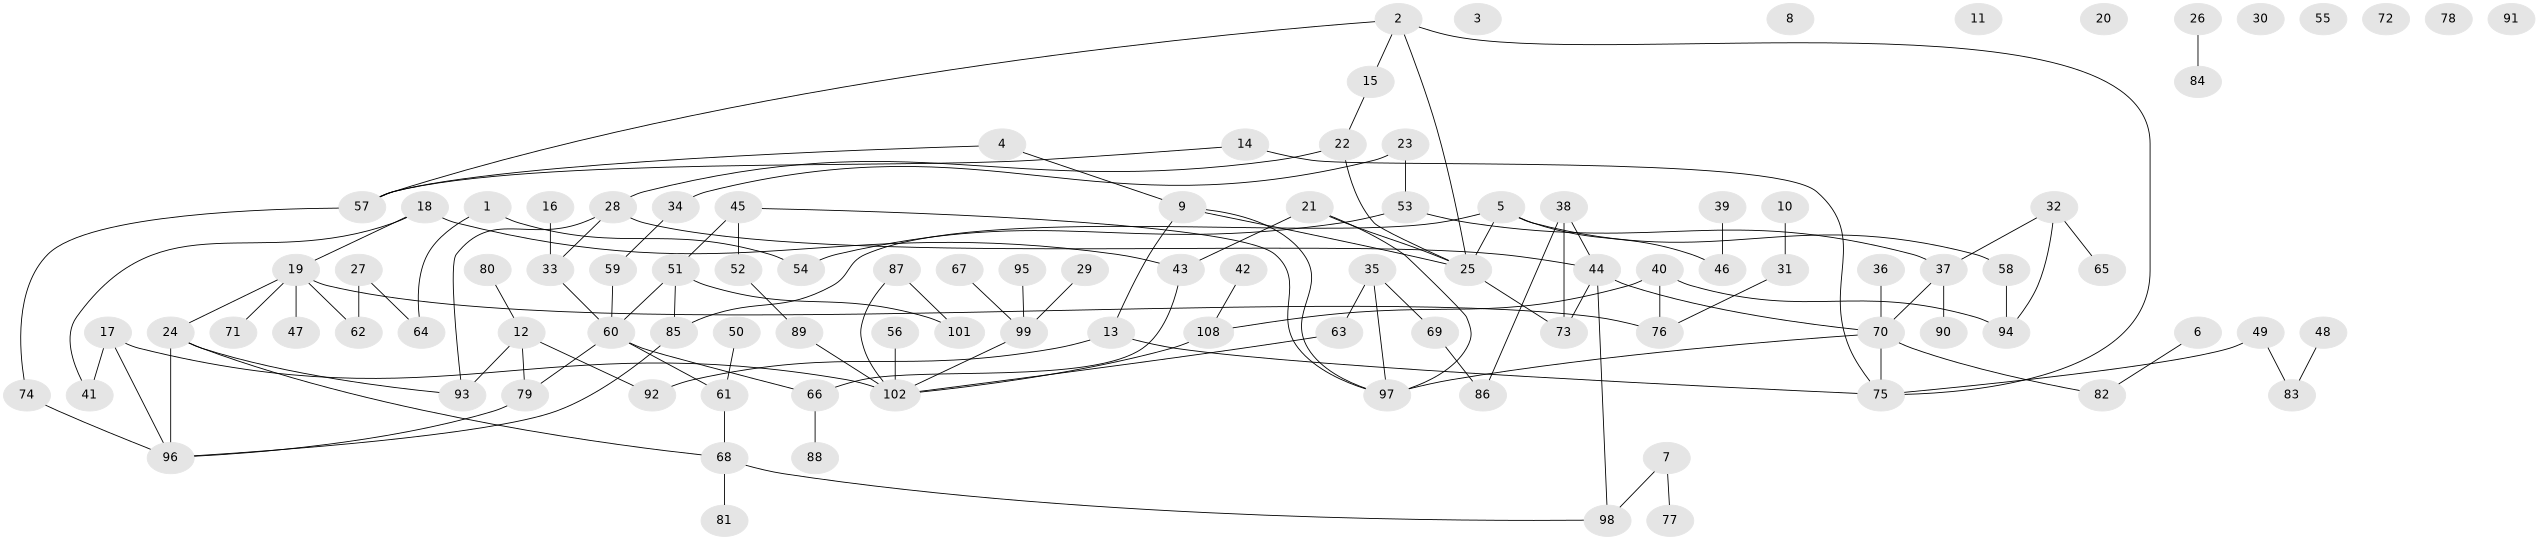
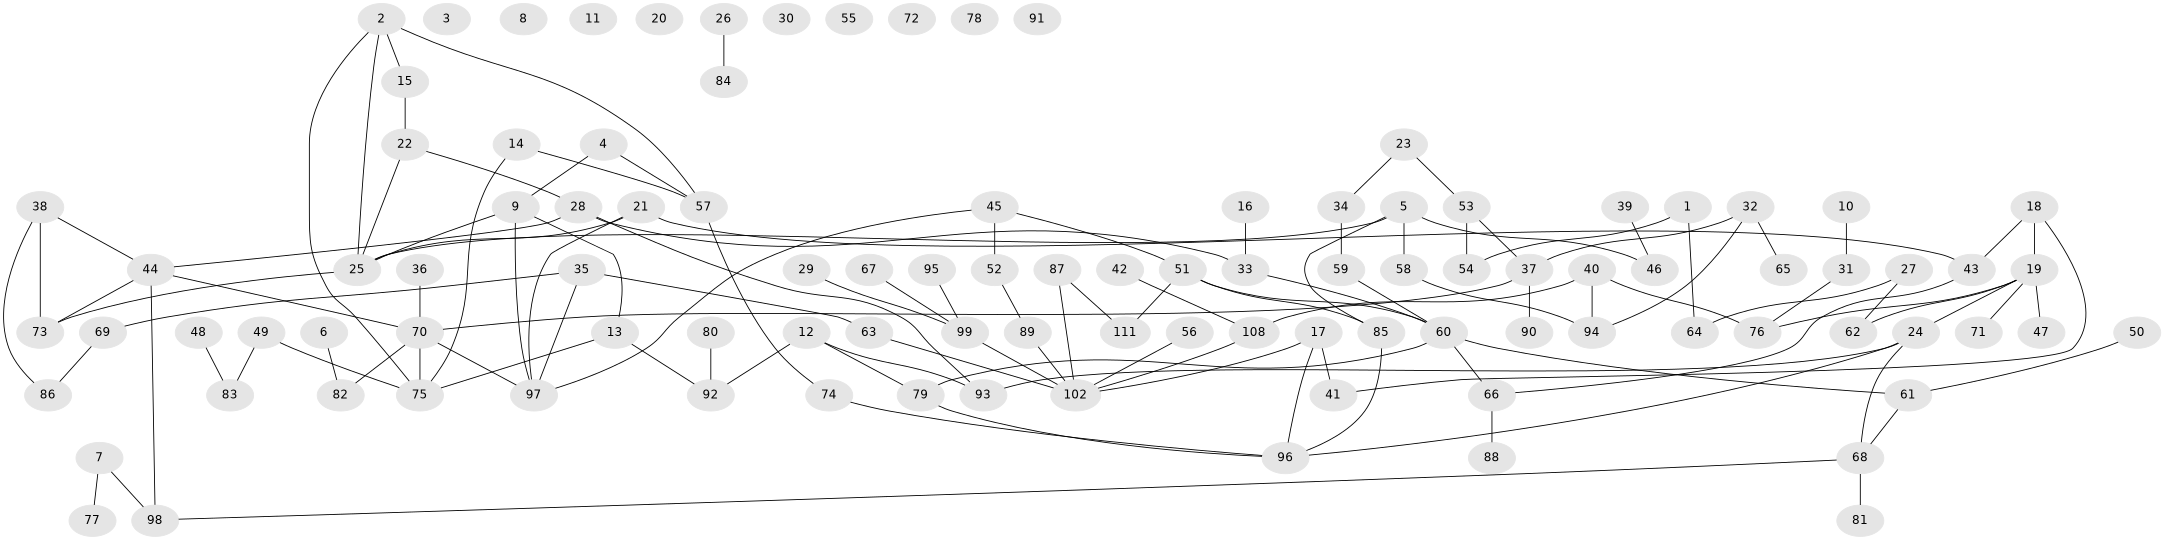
edge "80" -- "12": now "80" -- "92"
node "101": label "101" -> "111"
